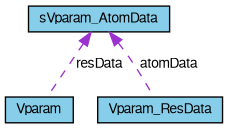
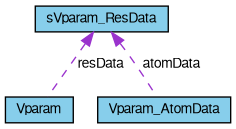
node "sVparam_AtomData": label "sVparam_AtomData" -> "sVparam_ResData"
node "Vparam_ResData": label "Vparam_ResData" -> "Vparam_AtomData"
